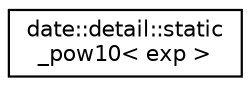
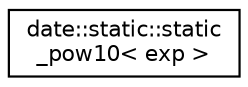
node "date::detail::static _pow10< exp >": label "date::detail::static _pow10< exp >" -> "date::static::static _pow10< exp >"
